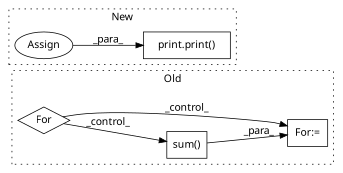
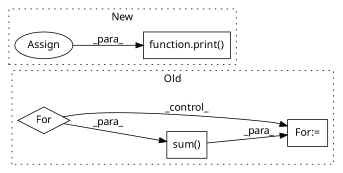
node "print.print()": label "print.print()" -> "function.print()"
edge "For" -> "sum()": label "_control_" -> "_para_"
